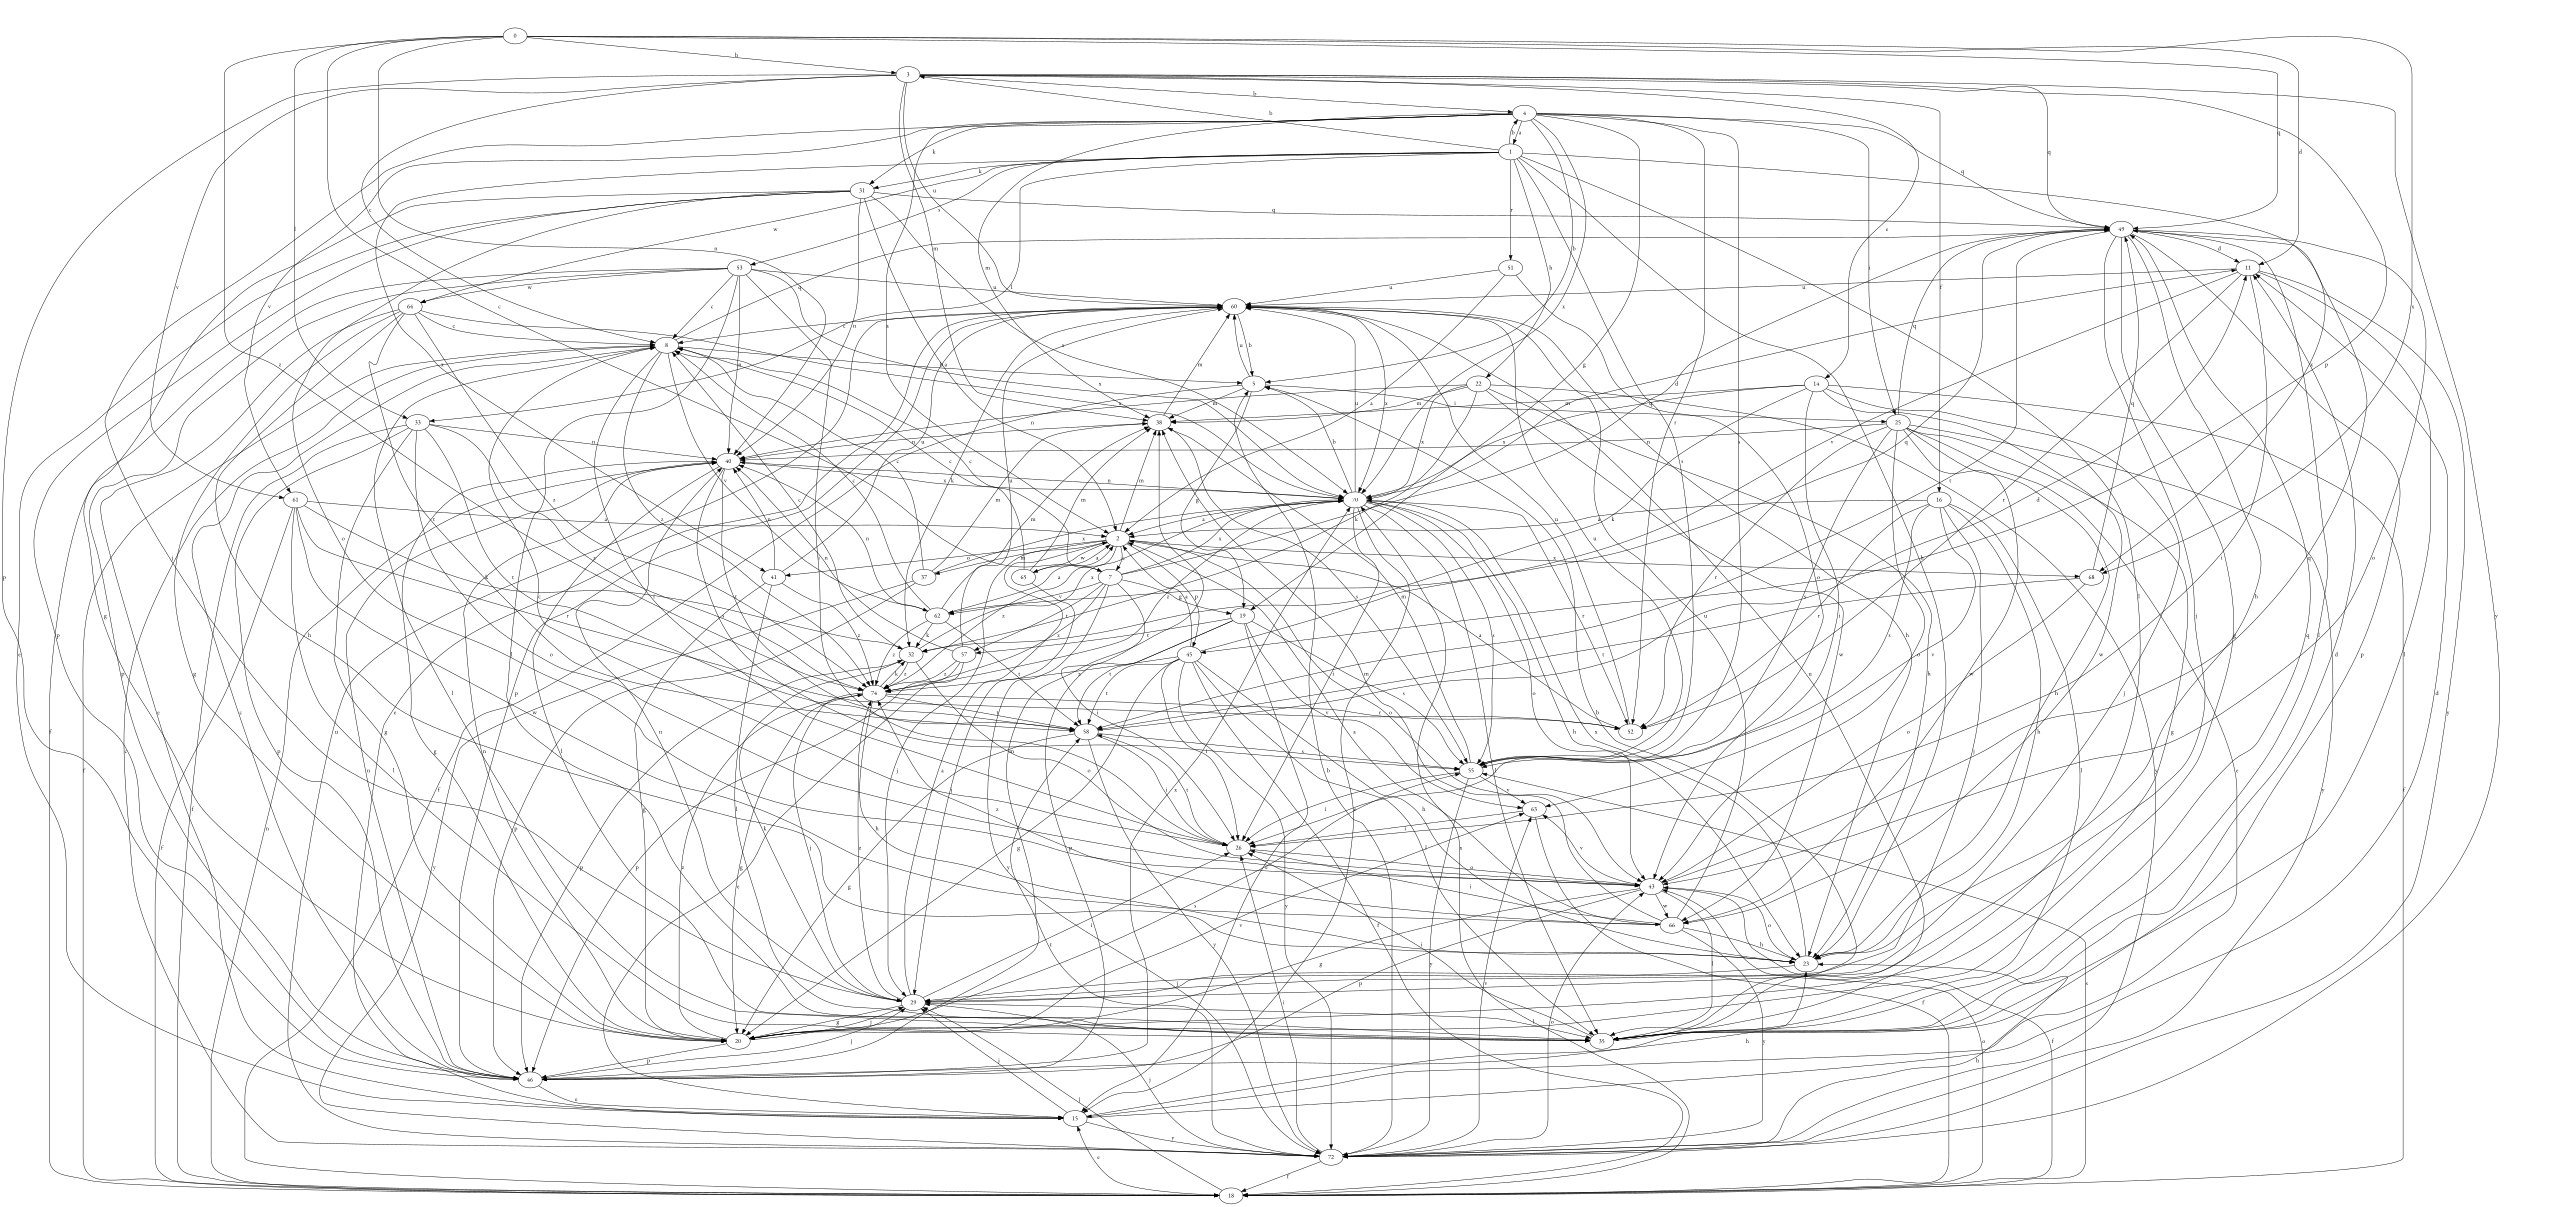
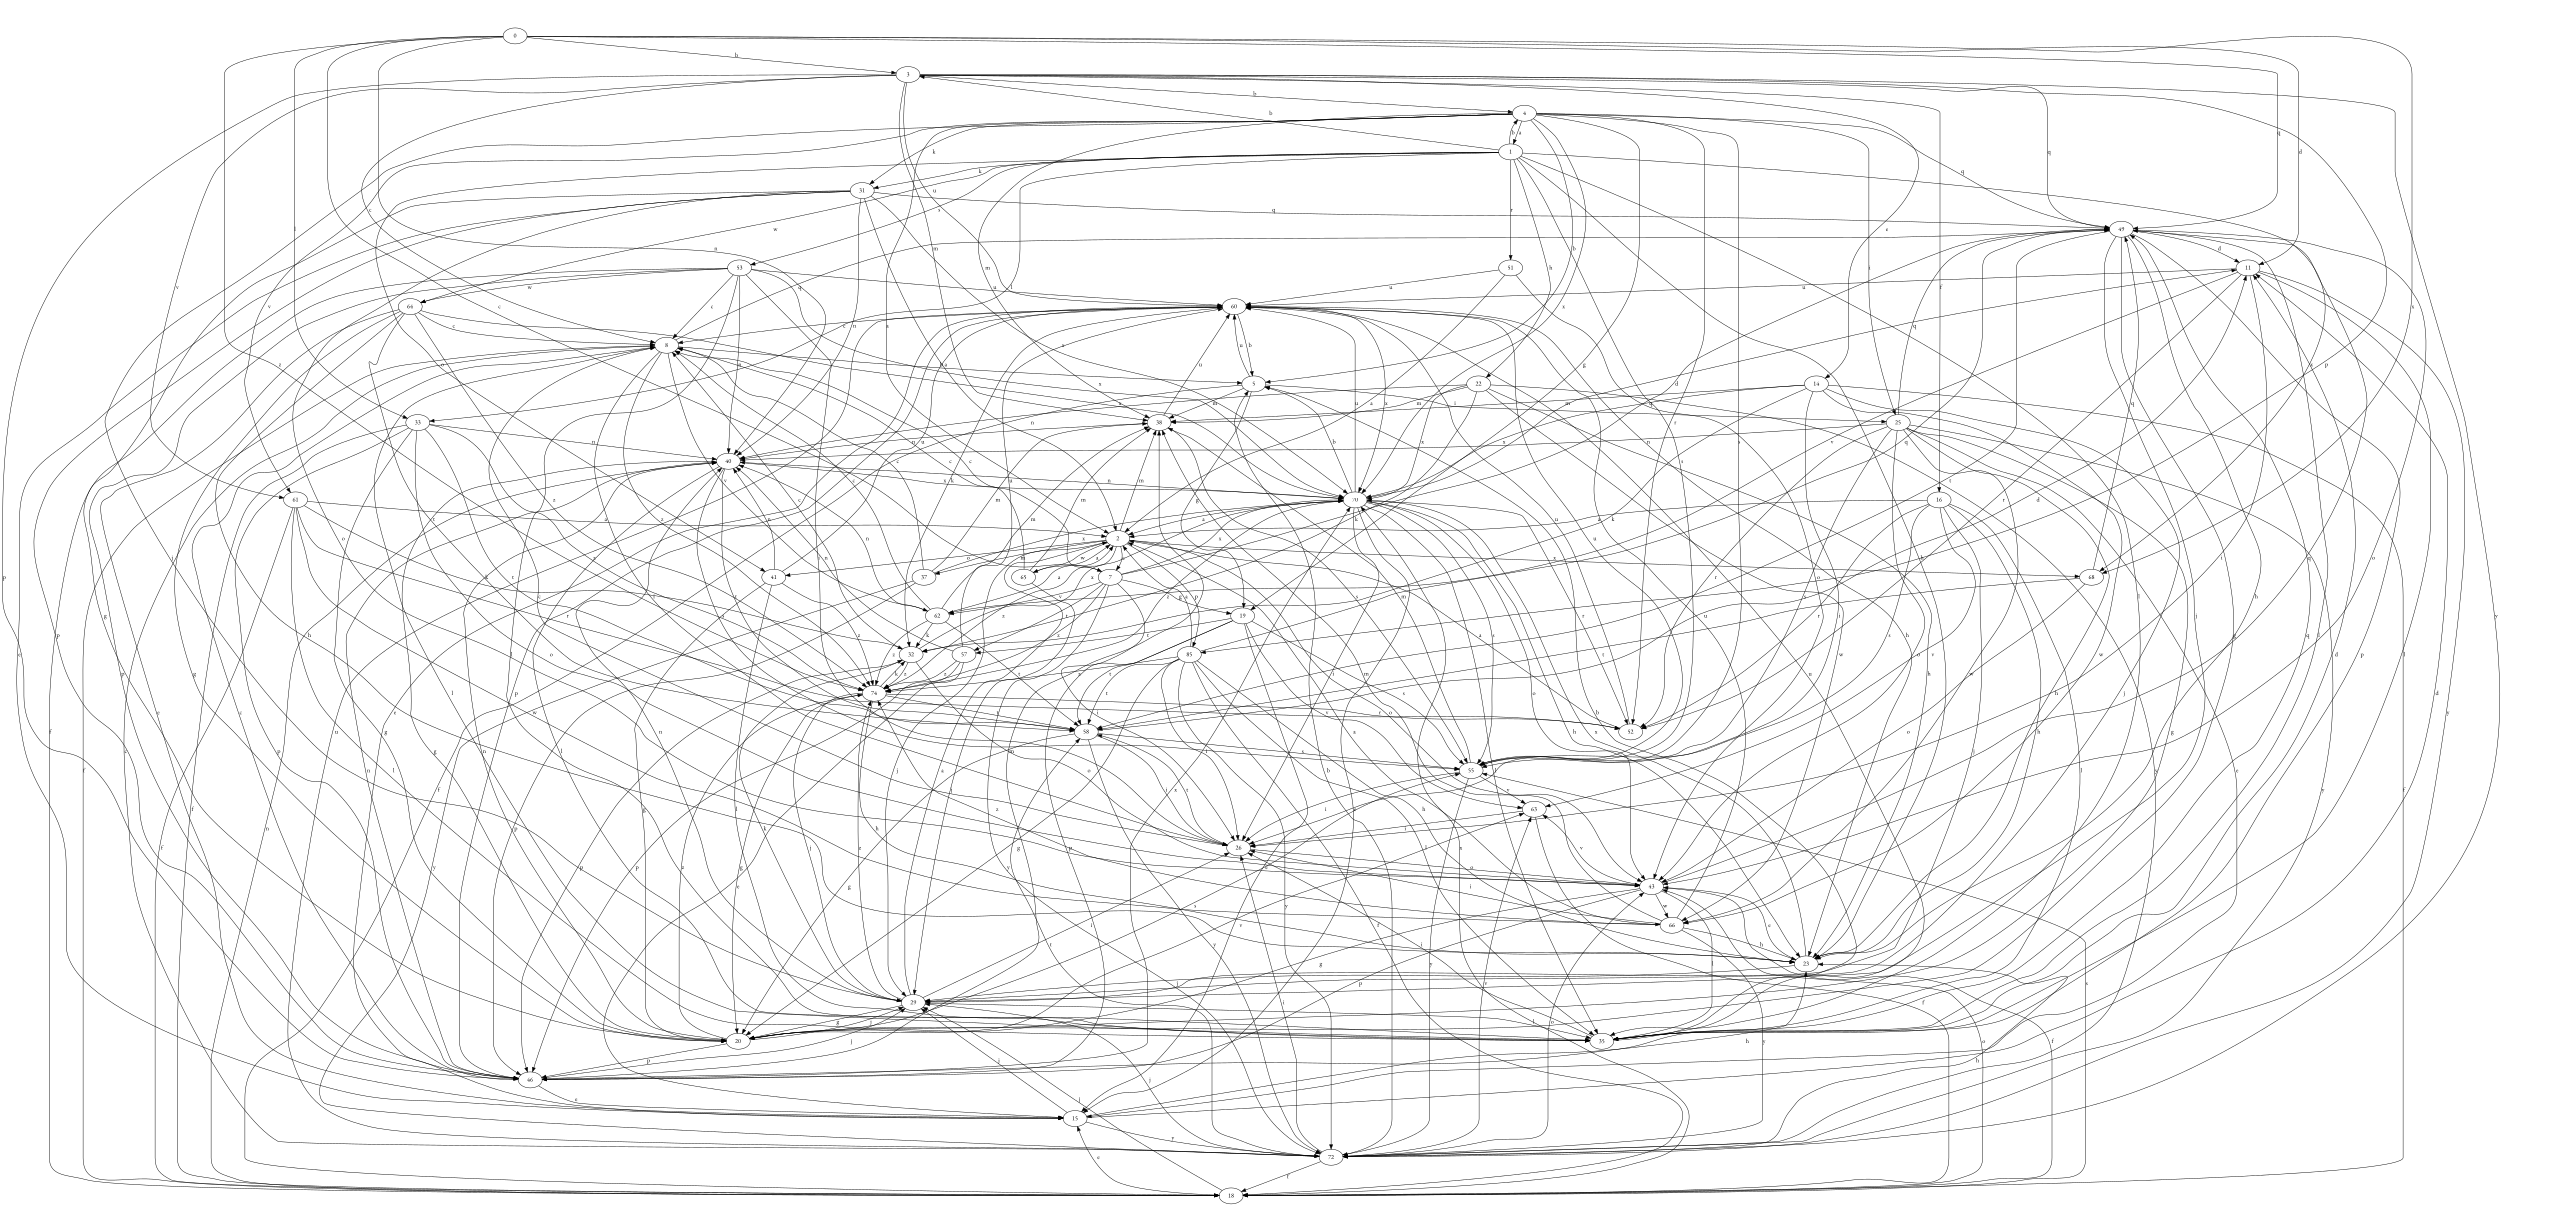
edge "1" -> "41": label "x" -> "o"
edge "38" -> "60": label "m" -> "u"
node "45": label "45" -> "85"
edge "23" -> "43": label "o" -> "e"
